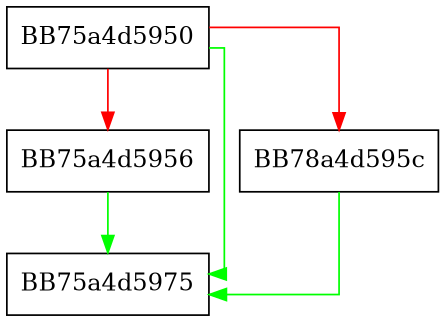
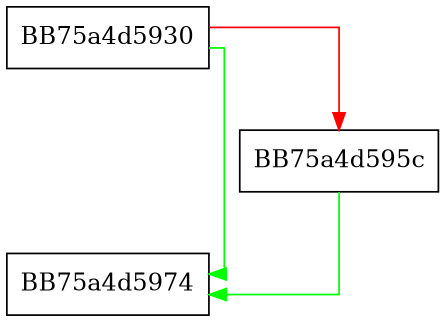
node "BB75a4d5950": label "BB75a4d5950" -> "BB75a4d5930"
node "BB75a4d5956": removed
node "BB78a4d595c": label "BB78a4d595c" -> "BB75a4d595c"
node "BB75a4d5975": label "BB75a4d5975" -> "BB75a4d5974"
